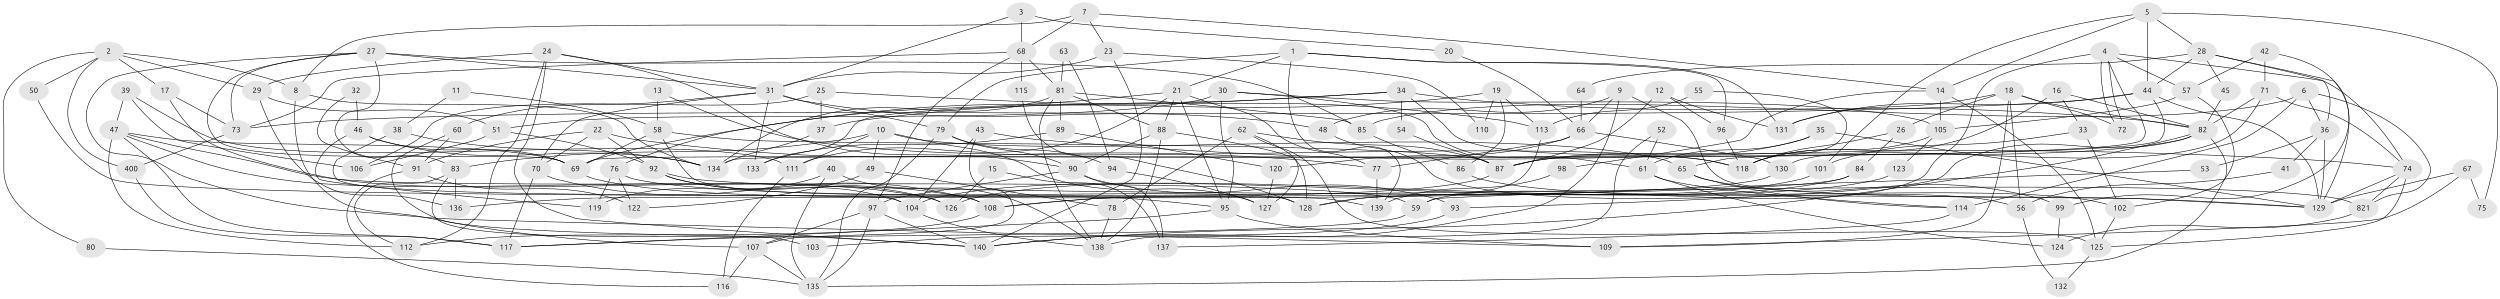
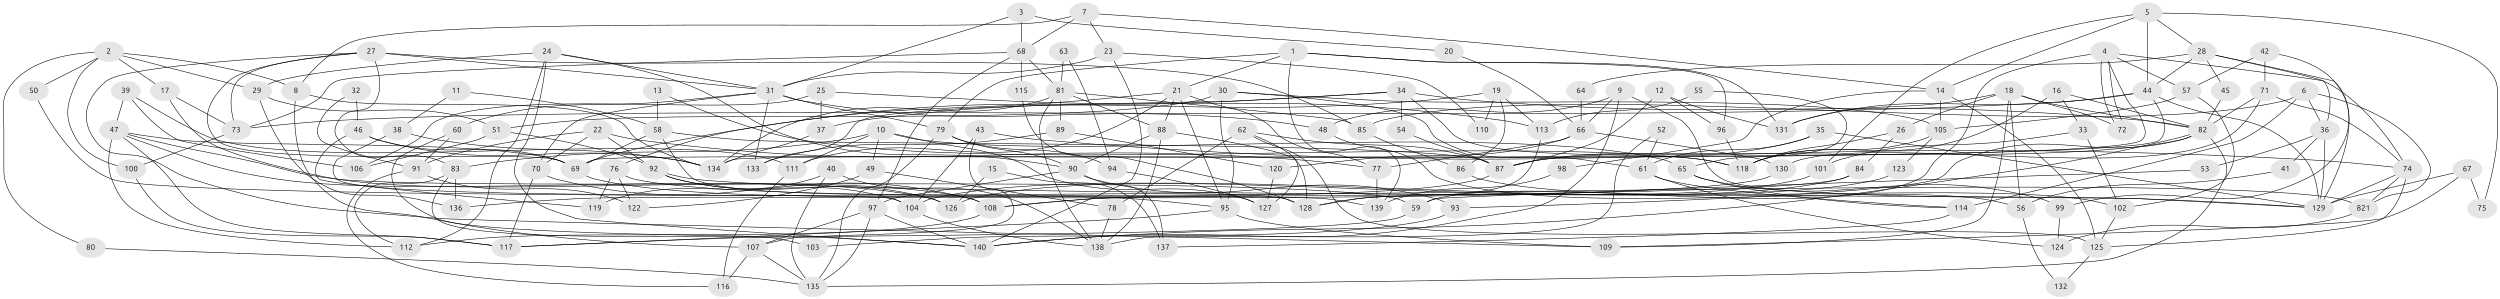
node "400": label "400" -> "100"
